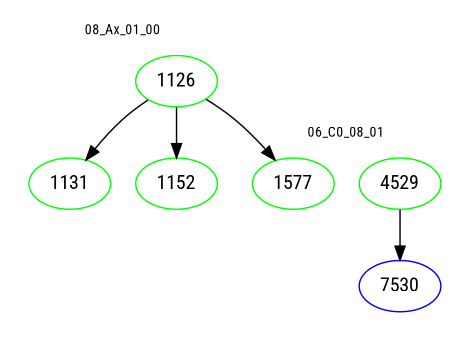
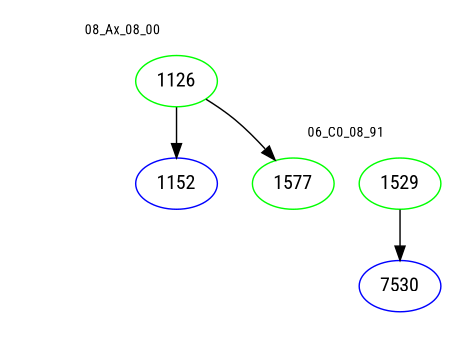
cluster "08_Ax_01_00": label "08_Ax_01_00" -> "08_Ax_08_00"
cluster "06_C0_08_01": label "06_C0_08_01" -> "06_C0_08_91"
node "1131": removed
node "1152": color green -> blue
node "4529": label "4529" -> "1529"
